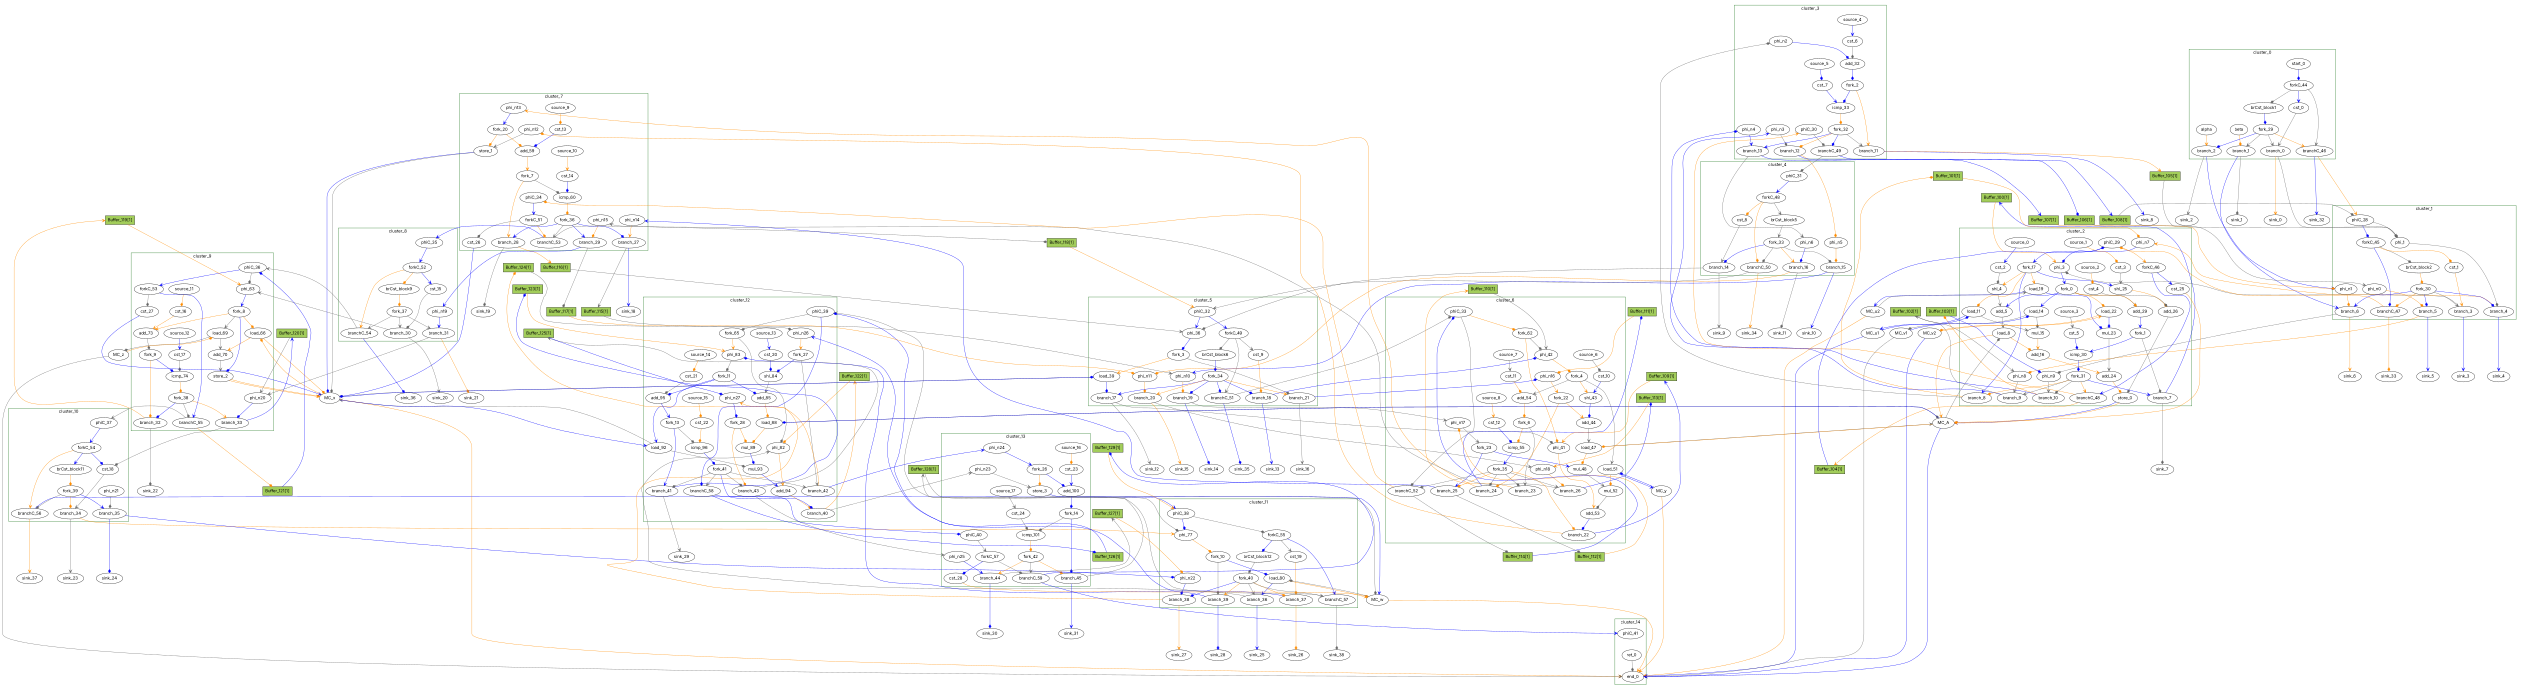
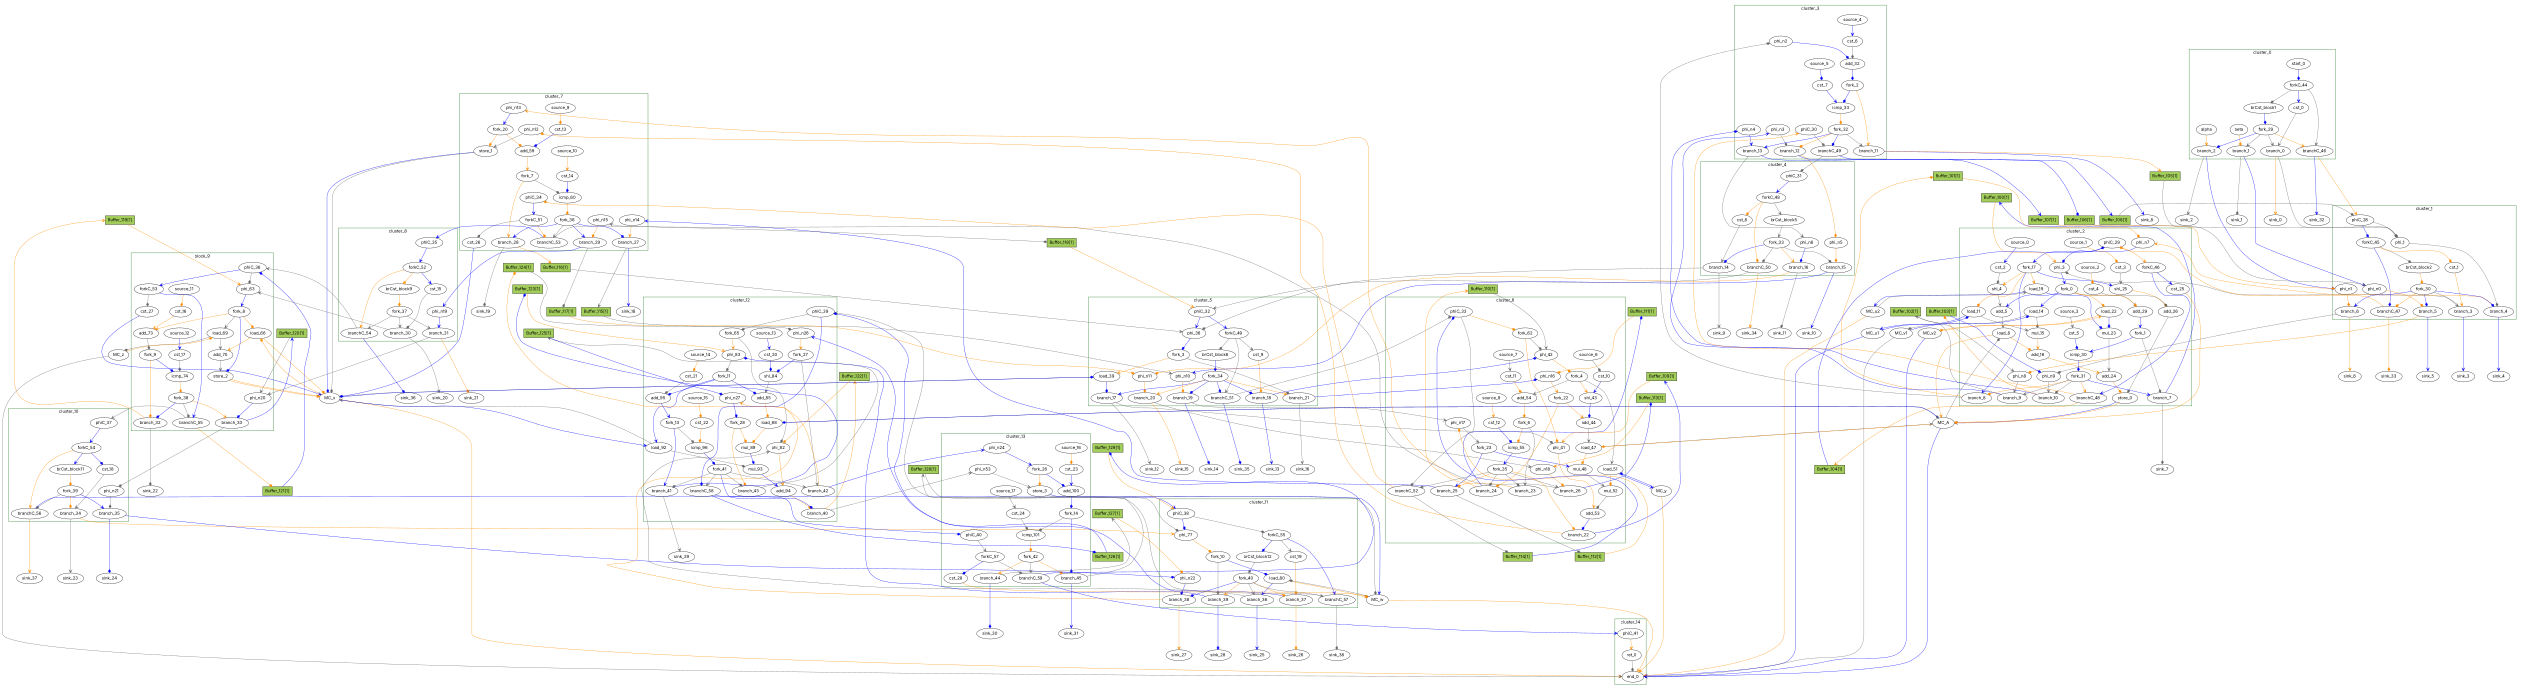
cluster "cluster_9": label "cluster_9" -> "block_9"
edge "branch_1" -> "branch_6": now "branch_1" -> "phi_n0"
edge "branch_33" -> "cst_18": now "branch_33" -> "phi_n21"
node "phi_n23": label "phi_n23" -> "phi_n53"
node "phi_n25": removed
edge "phiC_41" -> "ret_0": added
